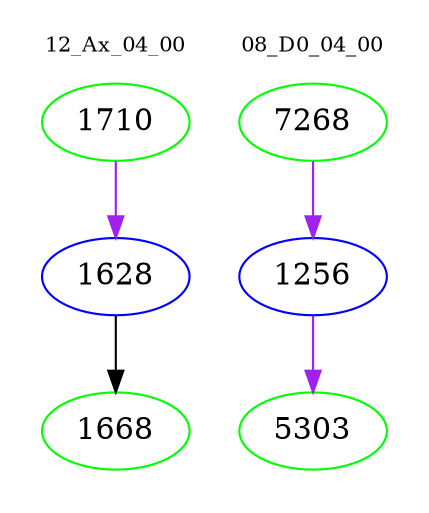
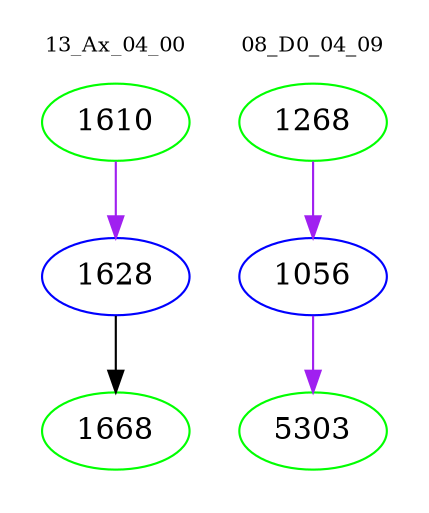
cluster "12_Ax_04_00": label "12_Ax_04_00" -> "13_Ax_04_00"
cluster "08_D0_04_00": label "08_D0_04_00" -> "08_D0_04_09"
node "1710": label "1710" -> "1610"
node "7268": label "7268" -> "1268"
node "1256": label "1256" -> "1056"
